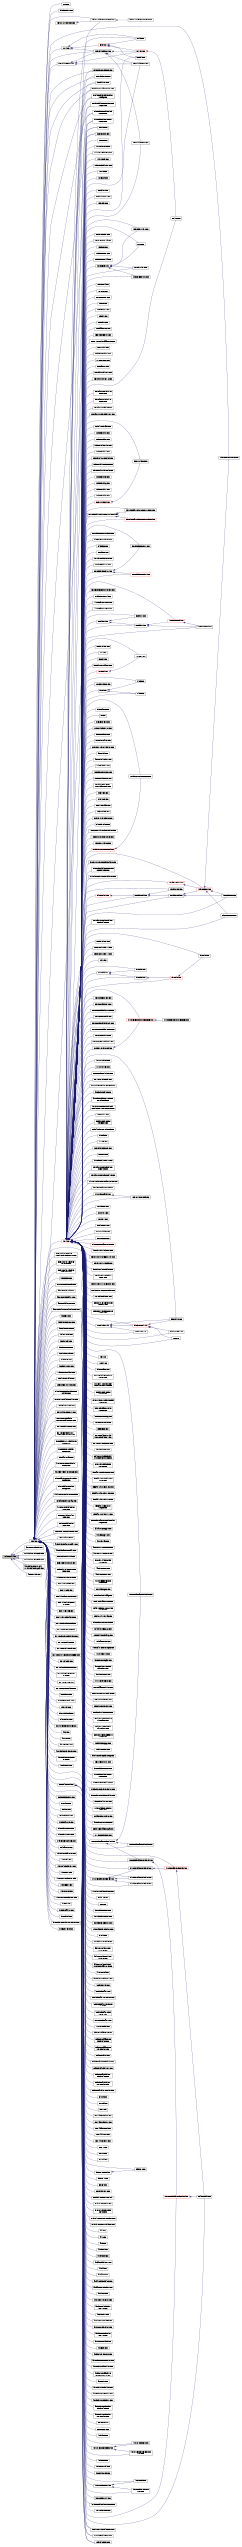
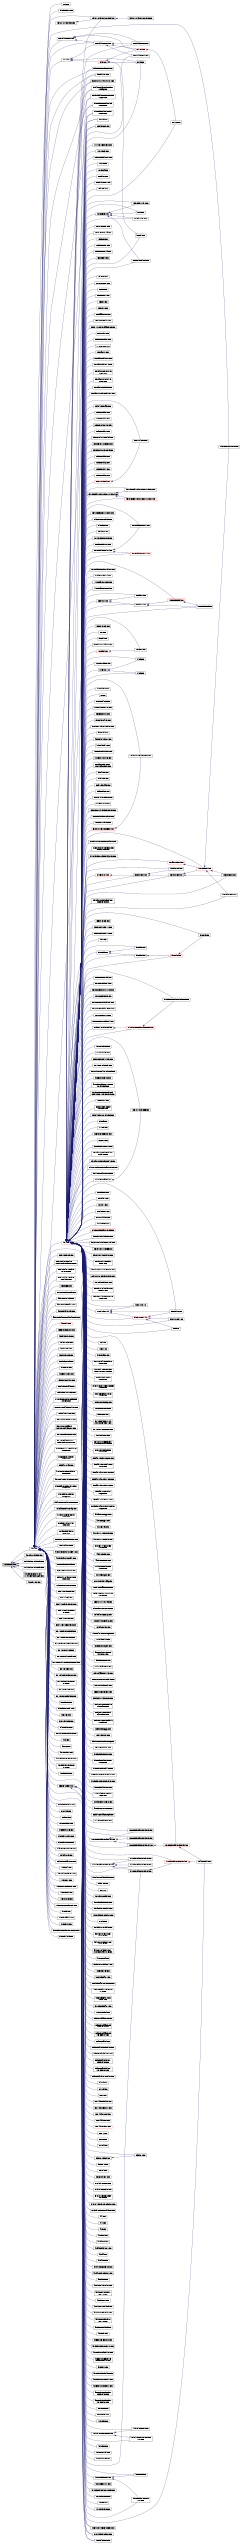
edge "apex_balance.cpp" -> "hpx.hpp": now "simple_central_tuplespace.cpp" -> "hpx.hpp"
node "fractals.cpp": color black -> red
node "copyif_random.cpp": color black -> red
node "exclusive_scan.network": label "exclusive_scan.network" -> "exclusive_scan.cpp"
